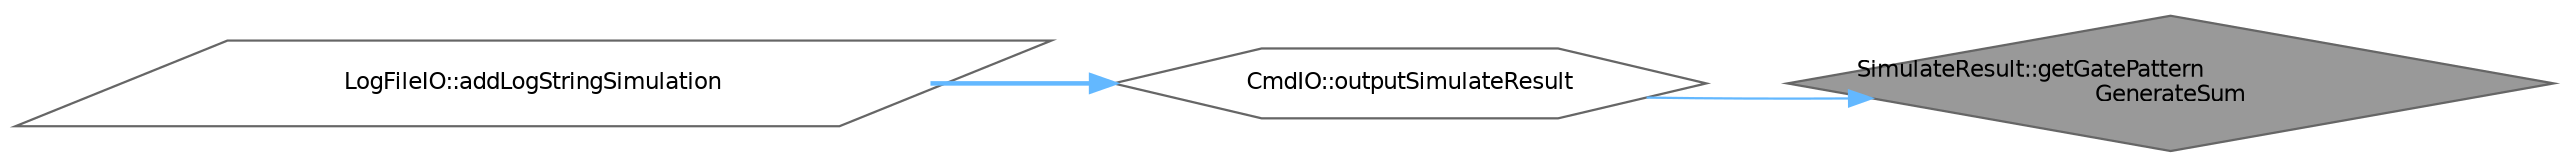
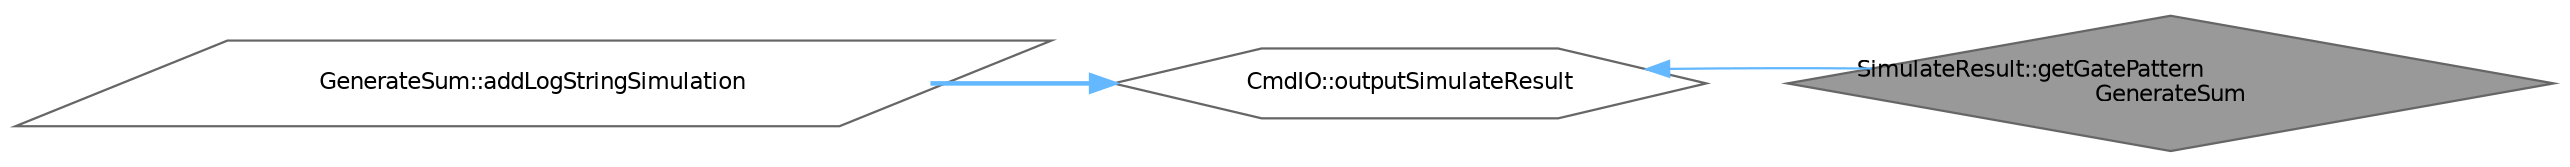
node "LogFileIO::addLogStringSimulation": label "LogFileIO::addLogStringSimulation" -> "GenerateSum::addLogStringSimulation"
edge "CmdIO::outputSimulateResult" -> "SimulateResult::getGatePattern GenerateSum": reversed
